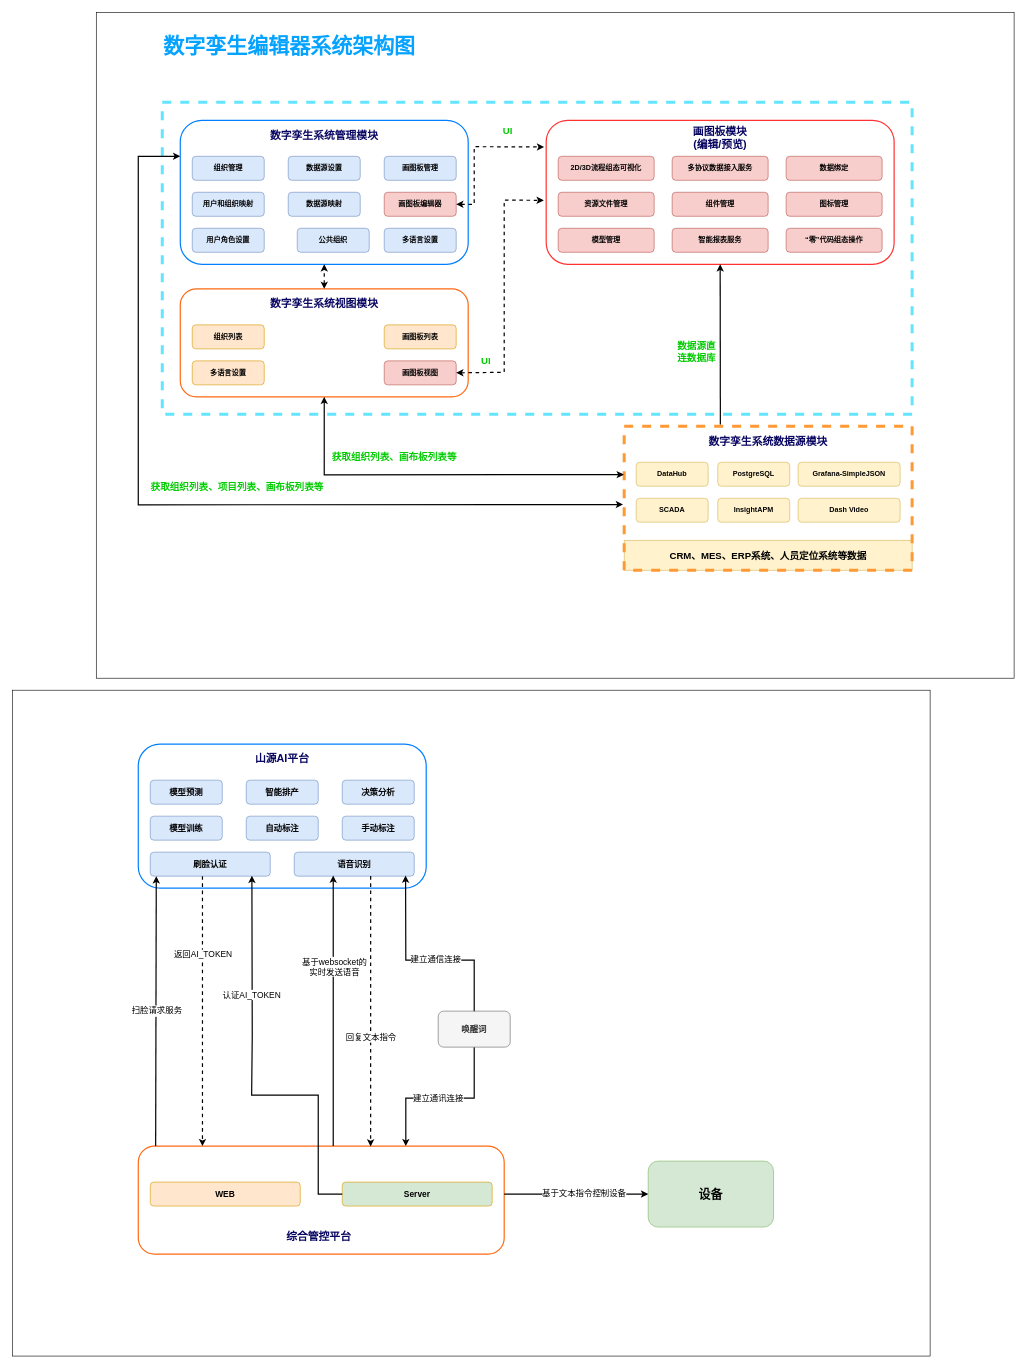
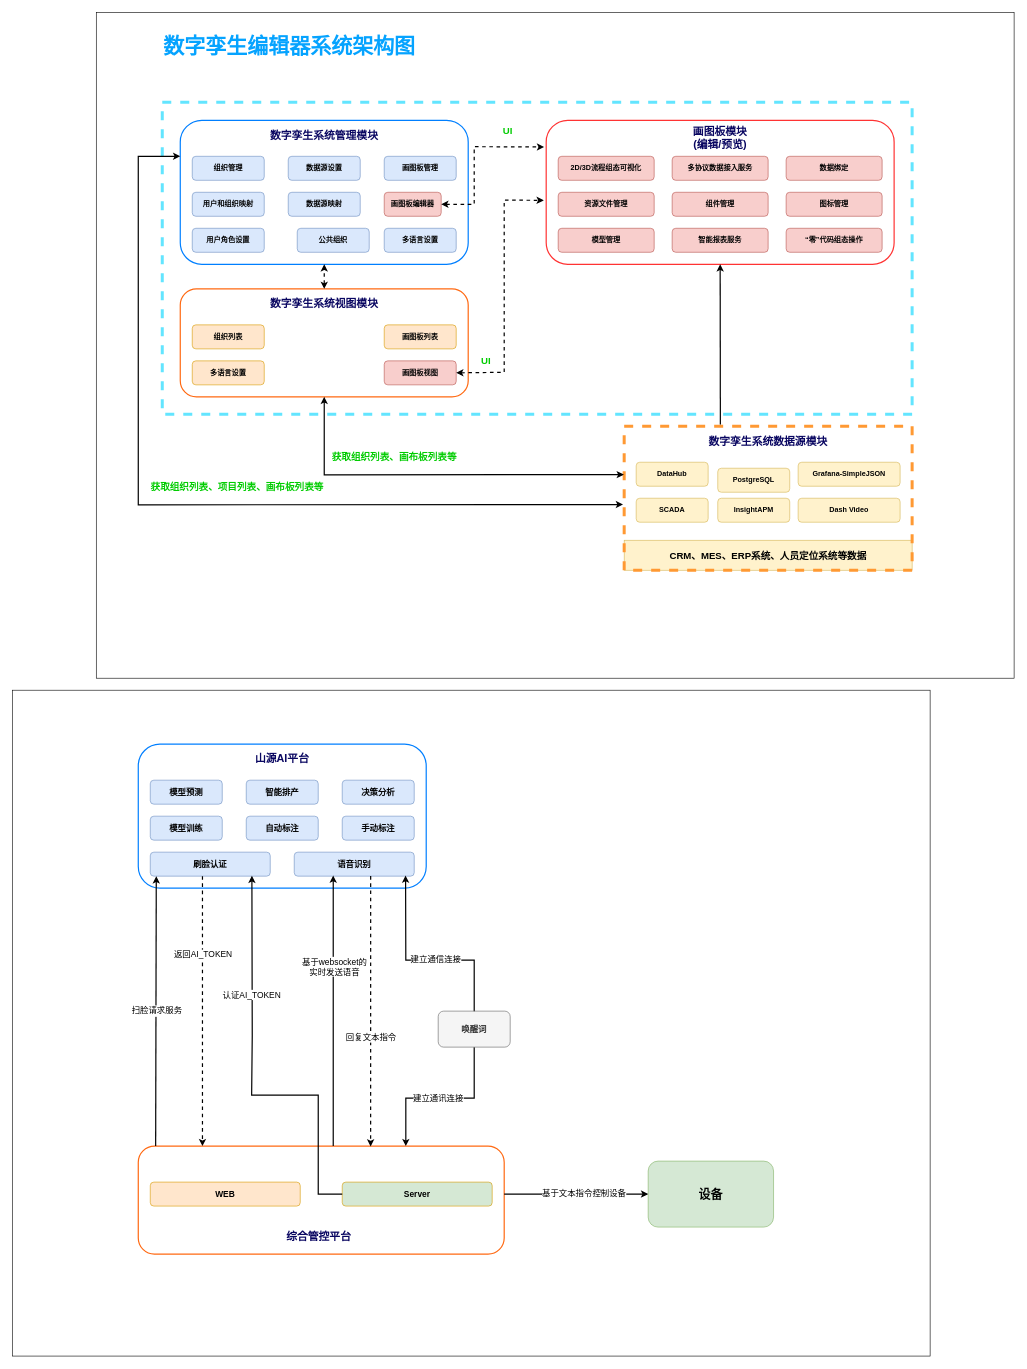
node "画图板编辑器": size 72x24 -> 57x24
node "数据源直连数据库": removed
node "PostgreSQL": moved (754, 474) -> (754, 480)
